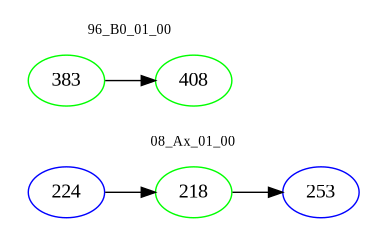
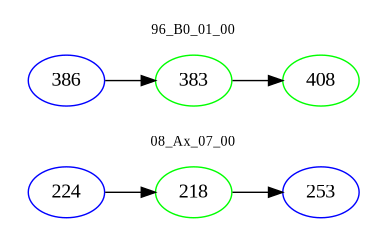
node "386": added
cluster "08_Ax_01_00": label "08_Ax_01_00" -> "08_Ax_07_00"
